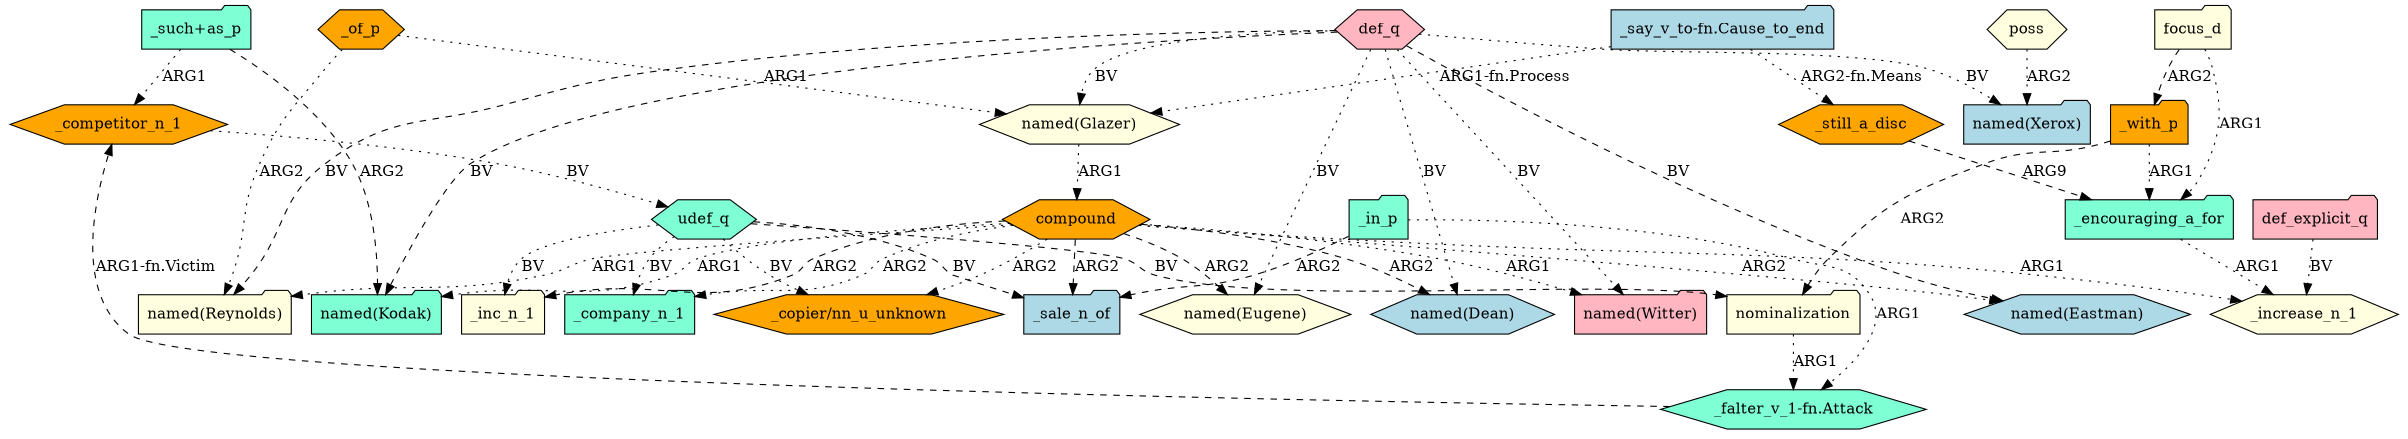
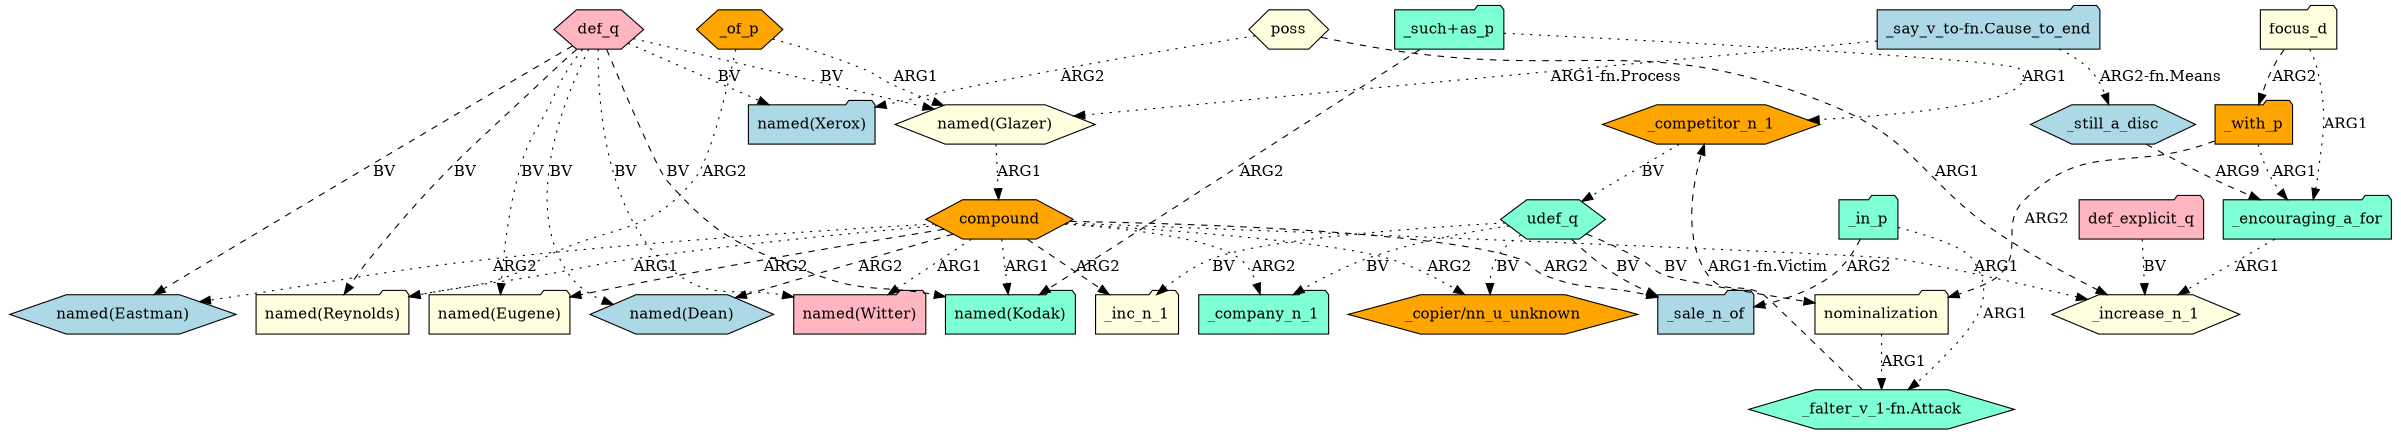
edge "poss" -> "_increase_n_1": added, label "ARG1"
node "_still_a_disc": fillcolor orange -> lightblue
node "named(Eugene)": shape hexagon -> folder
